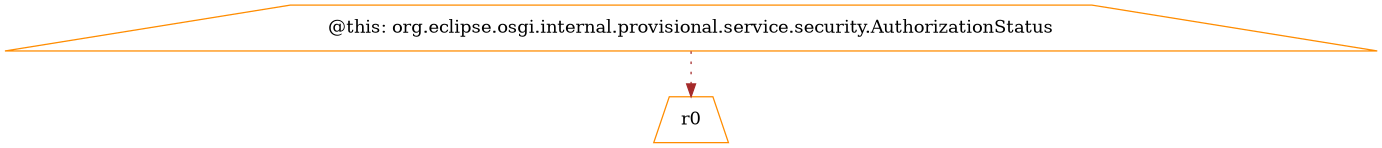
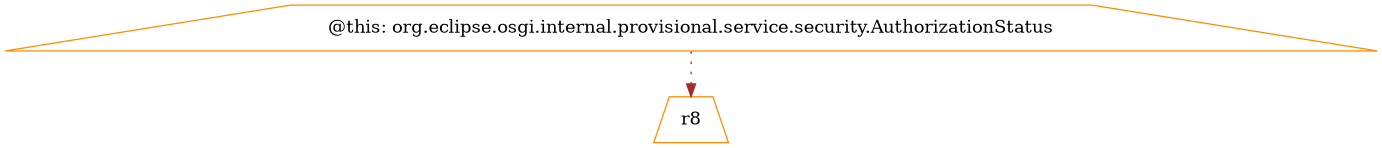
node "r0": label "r0" -> "r8"
